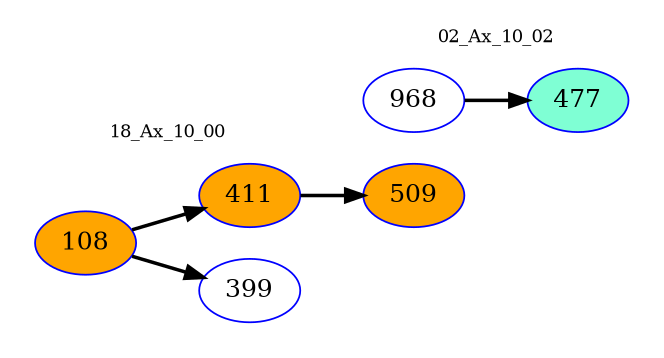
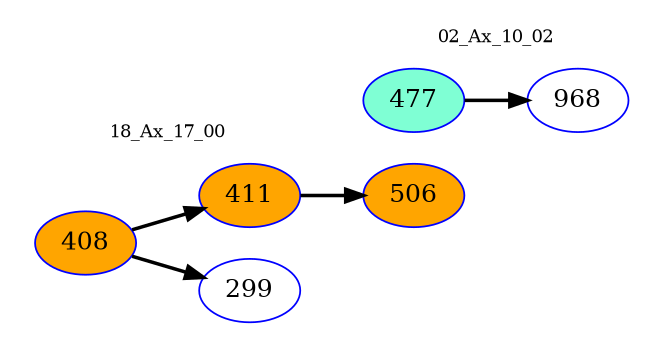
edge "968" -> "477": reversed
cluster "18_Ax_10_00": label "18_Ax_10_00" -> "18_Ax_17_00"
node "509": label "509" -> "506"
node "108": label "108" -> "408"
node "399": label "399" -> "299"
